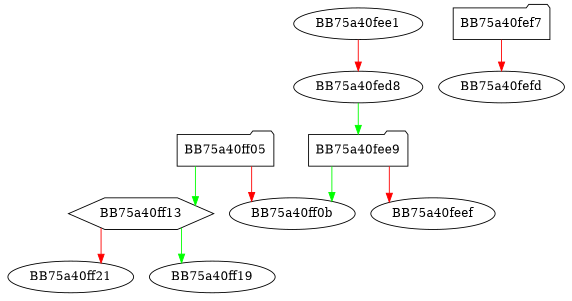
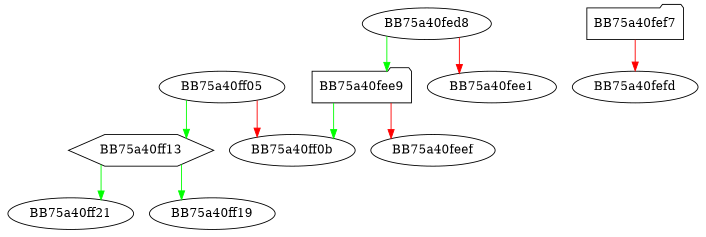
edge "BB75a40fee1" -> "BB75a40fed8": reversed
node "BB75a40ff05": shape folder -> ellipse
edge "BB75a40ff13" -> "BB75a40ff21": color red -> green
